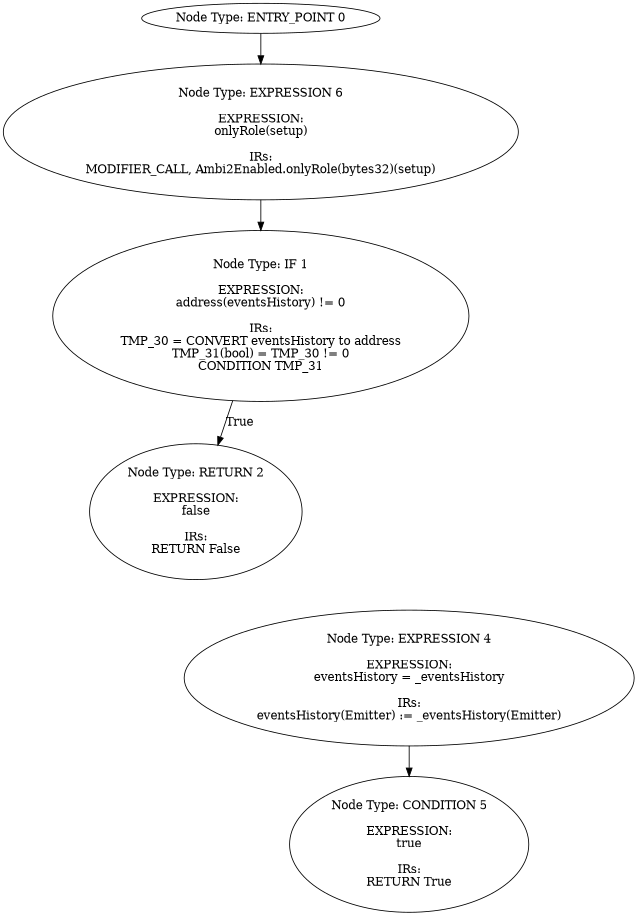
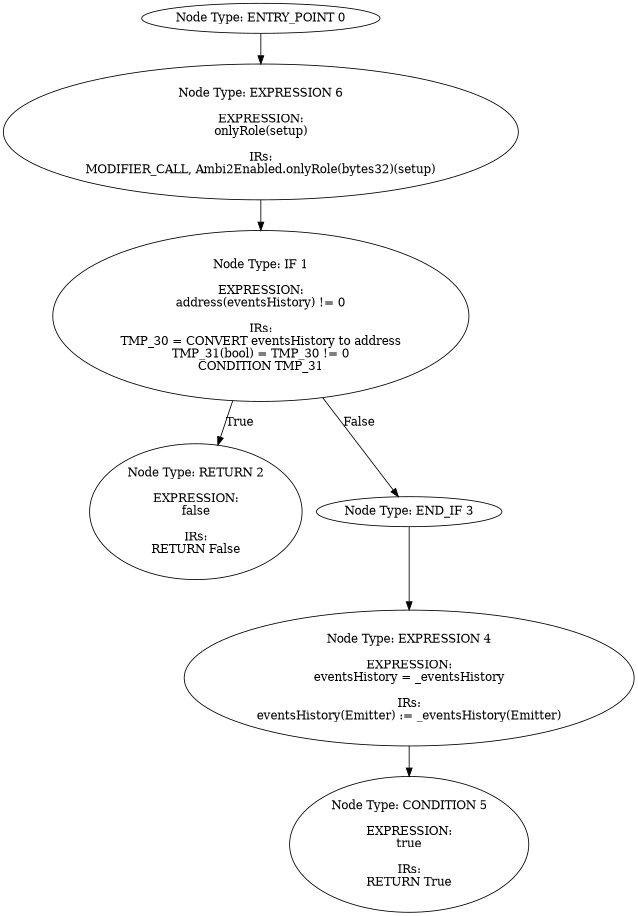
node "Node Type: END_IF 3": added
